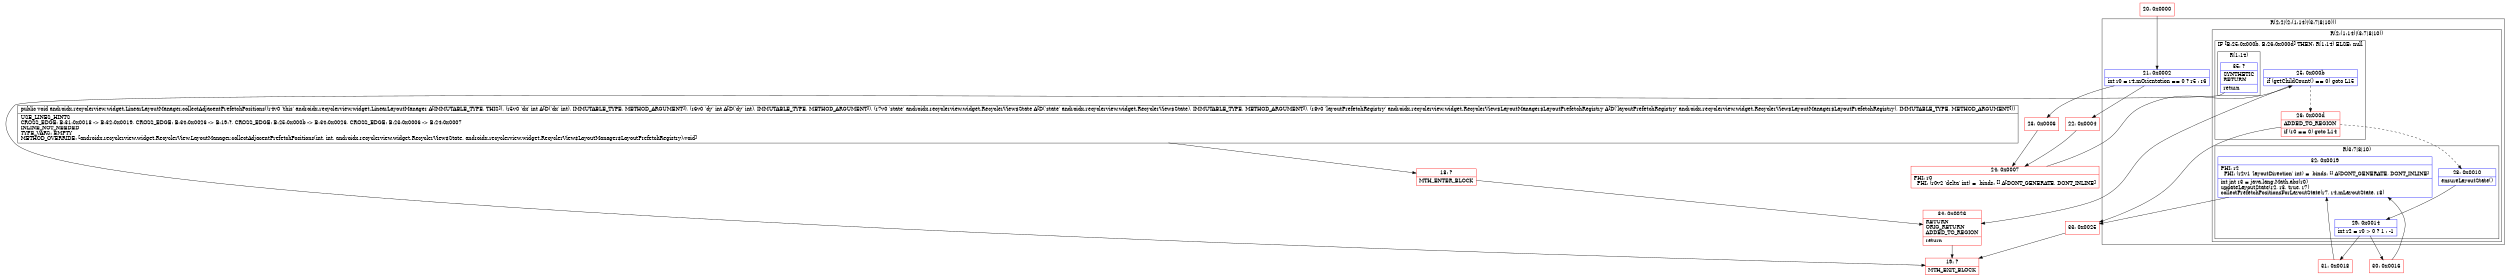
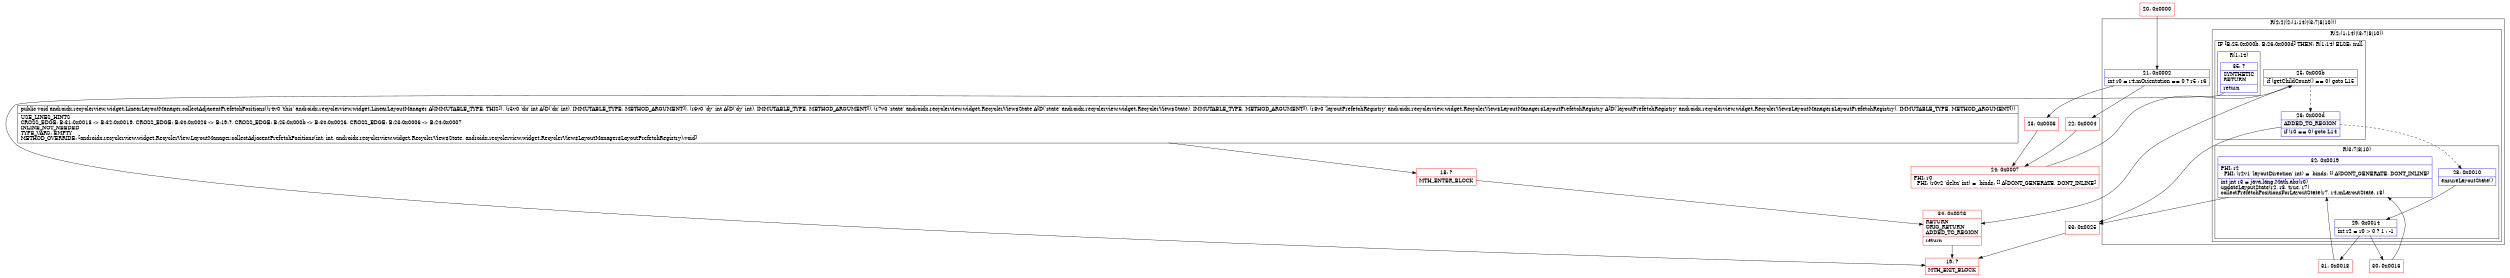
node "26: 0x000d": color red -> blue
